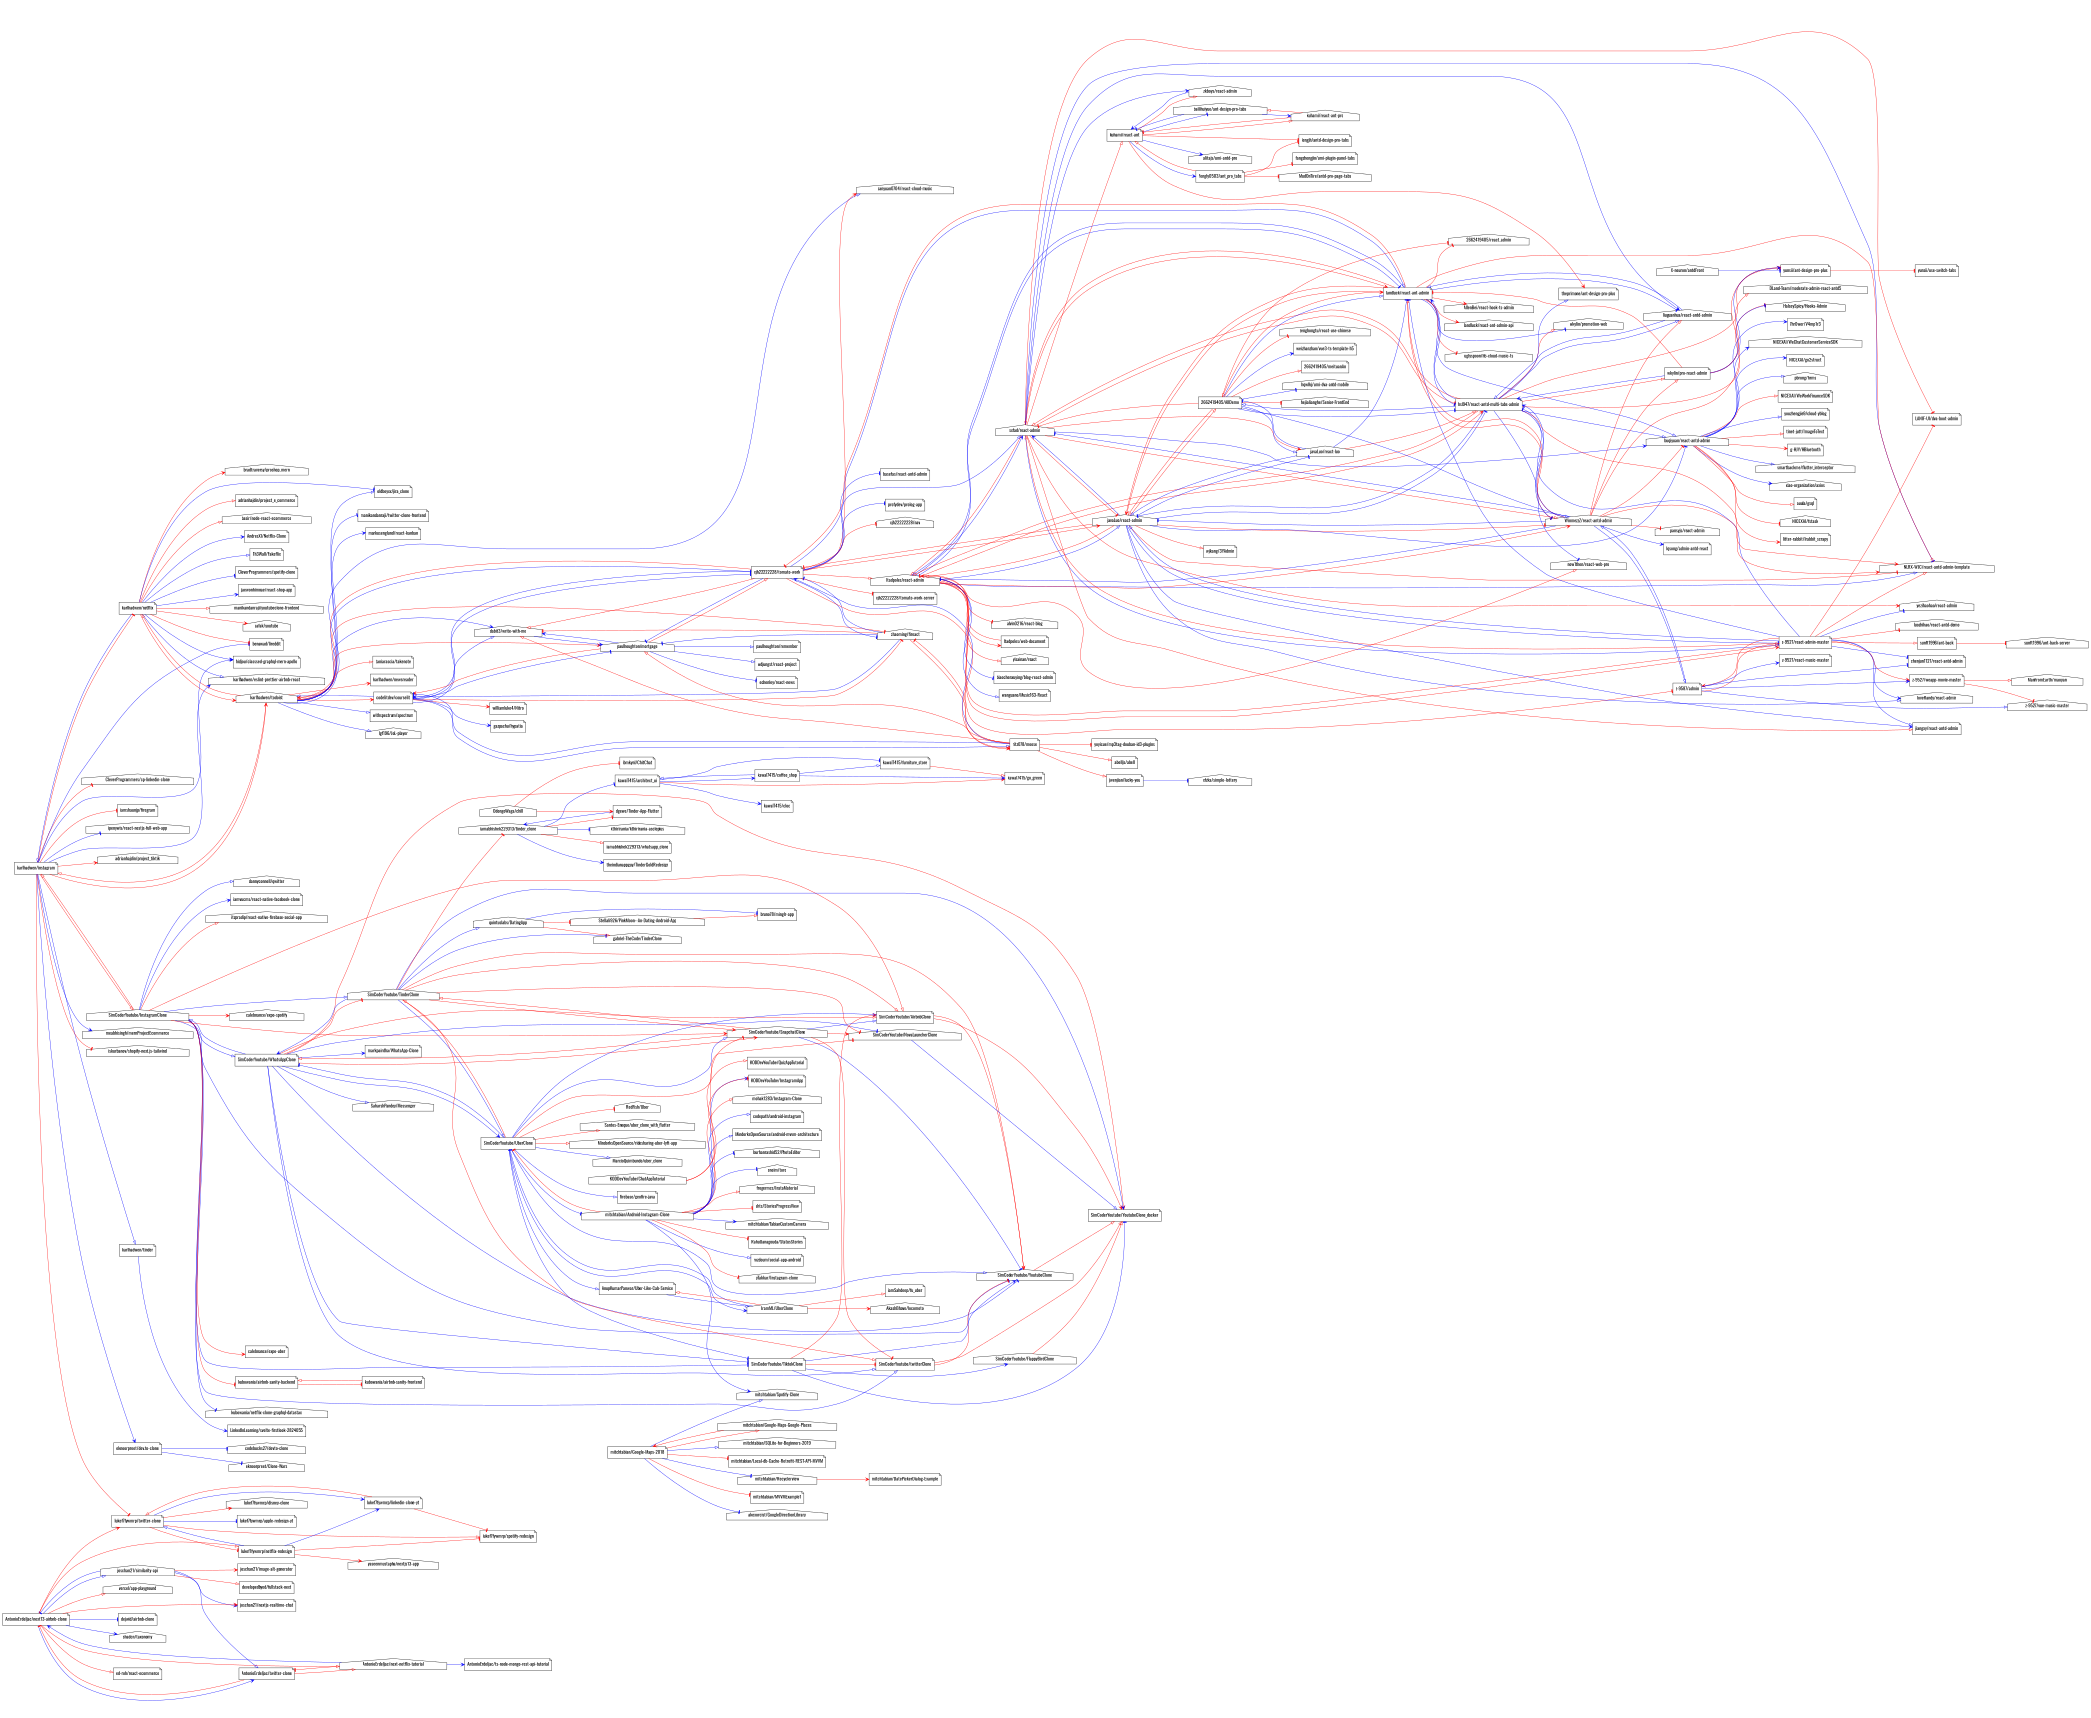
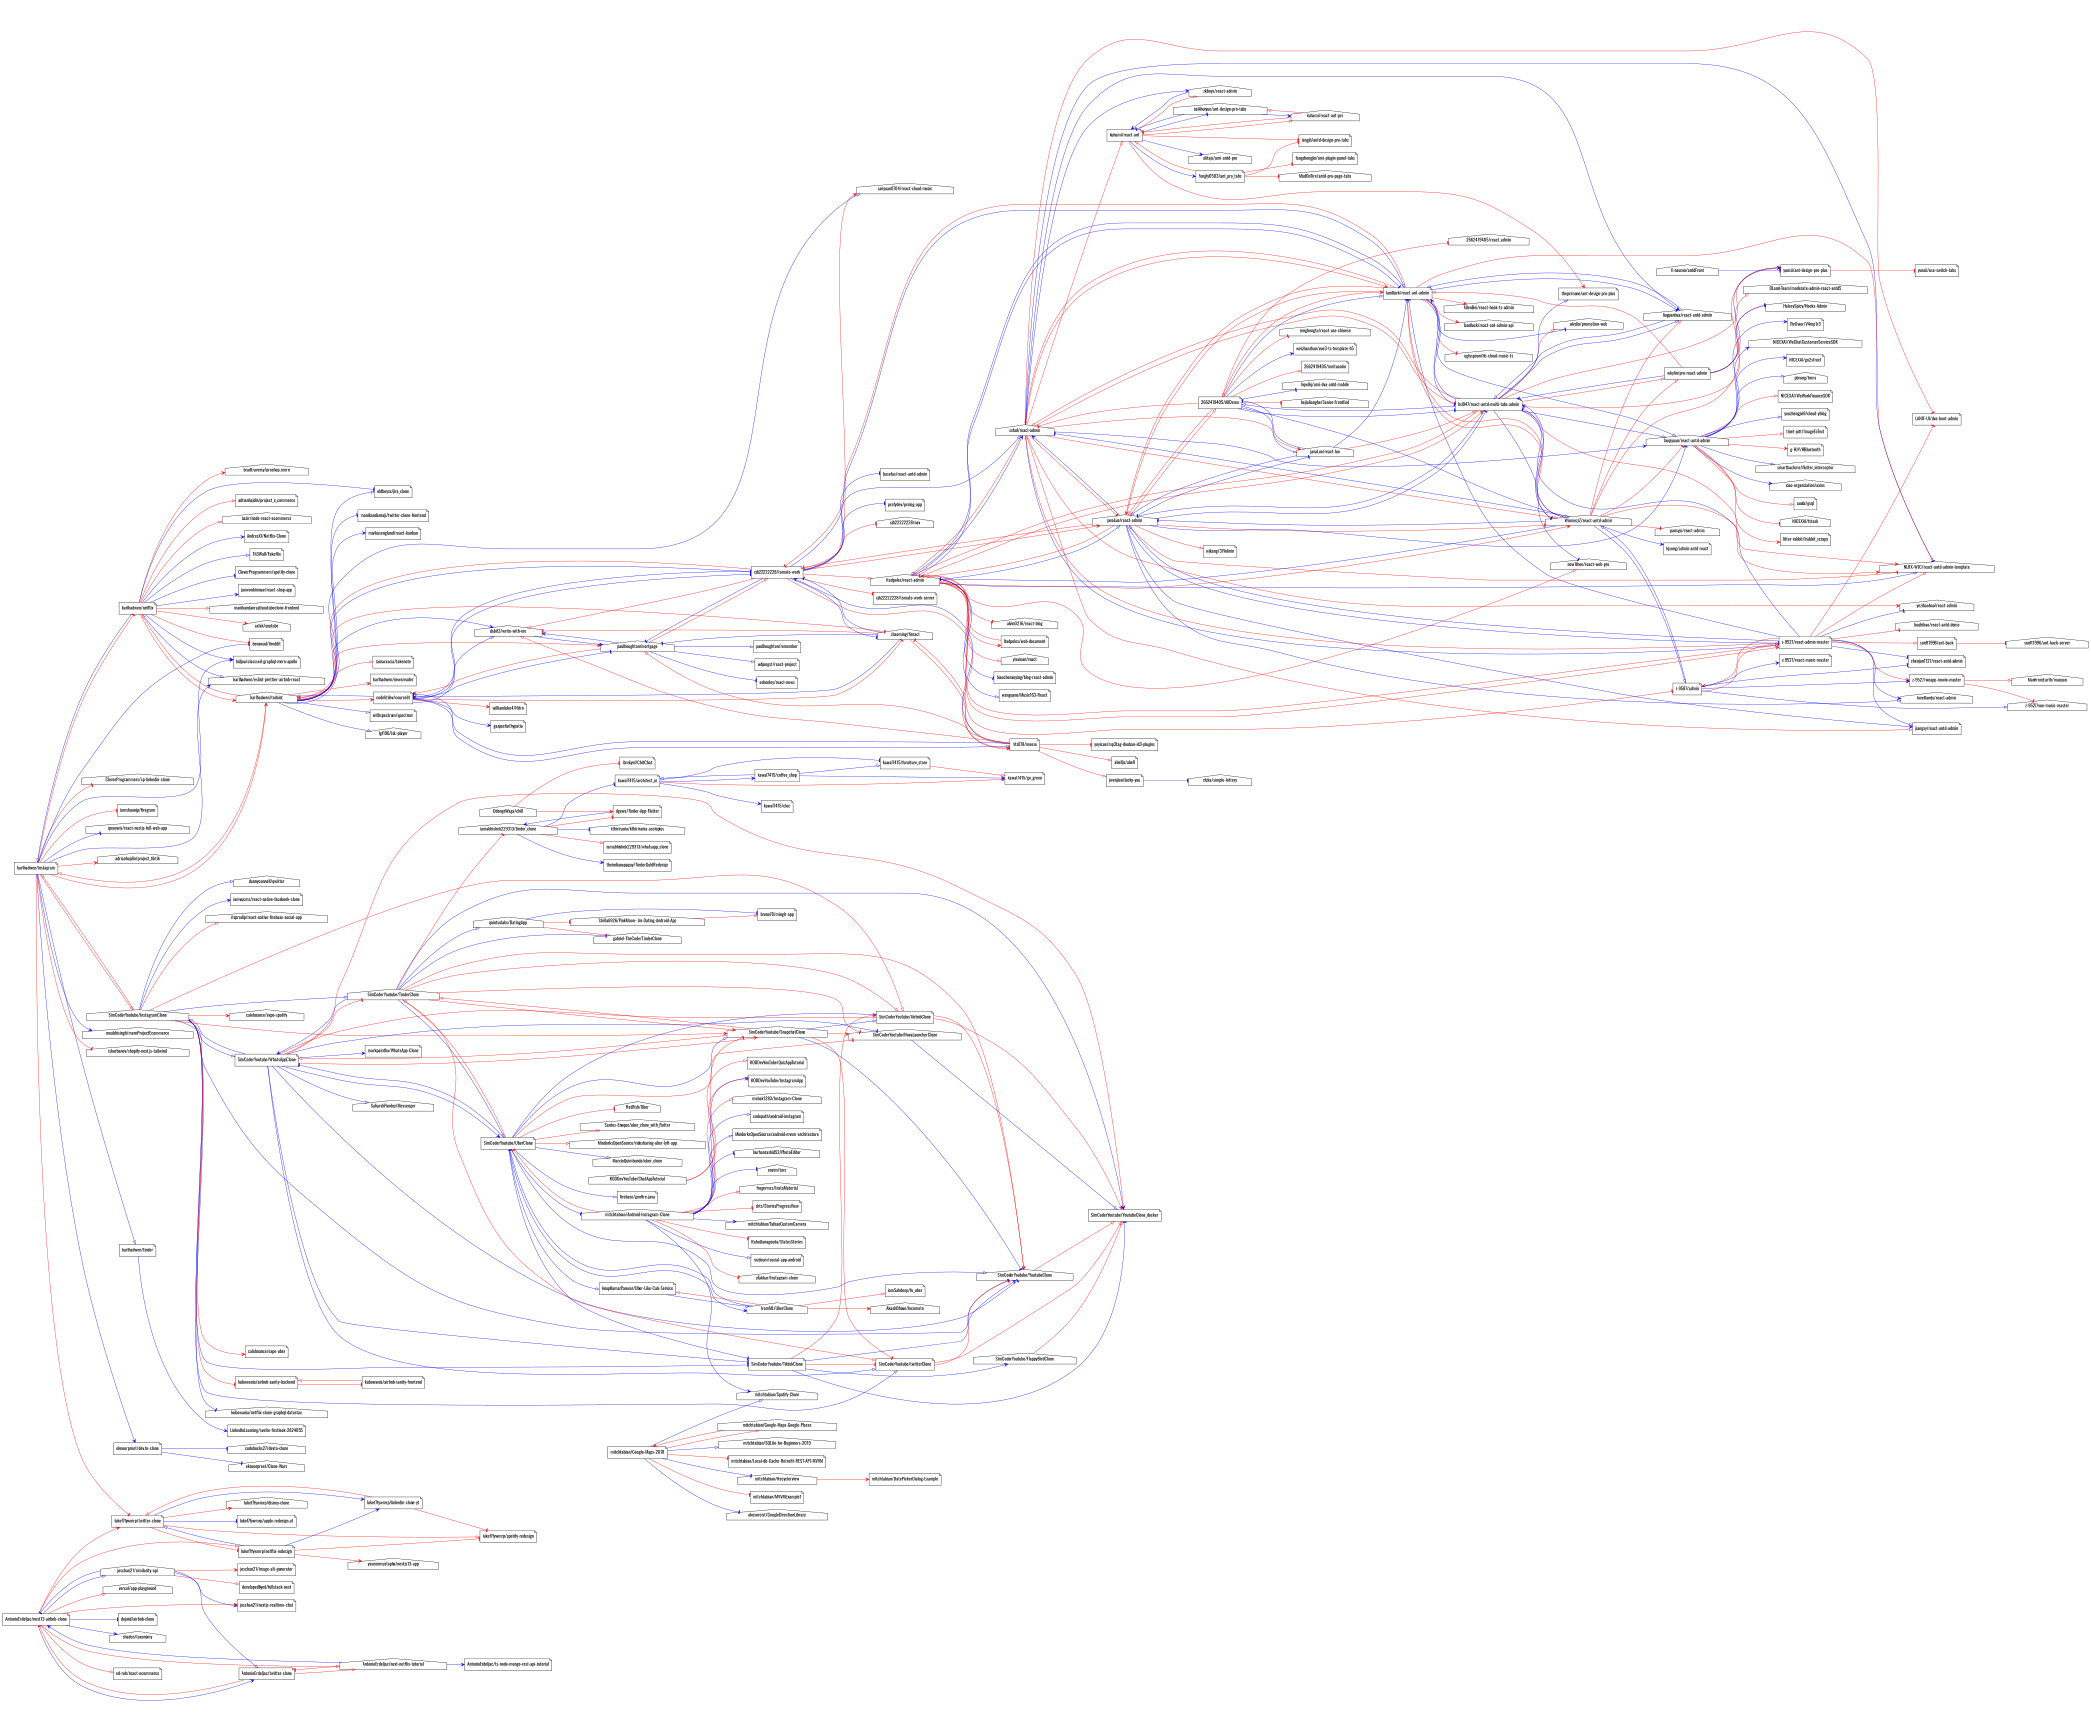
edge "landluck/react-ant-admin" -> "2662419405/react_admin": removed
edge "wkylin/pro-react-admin" -> "landluck/react-ant-admin": arrowhead tee -> onormal
